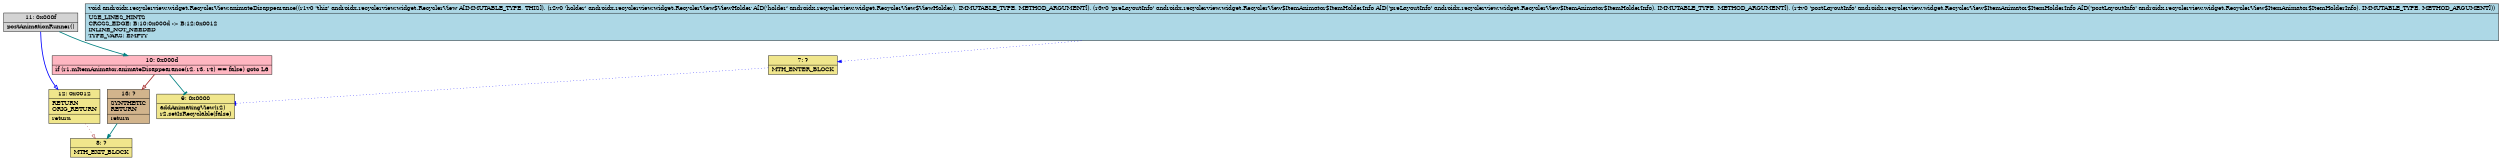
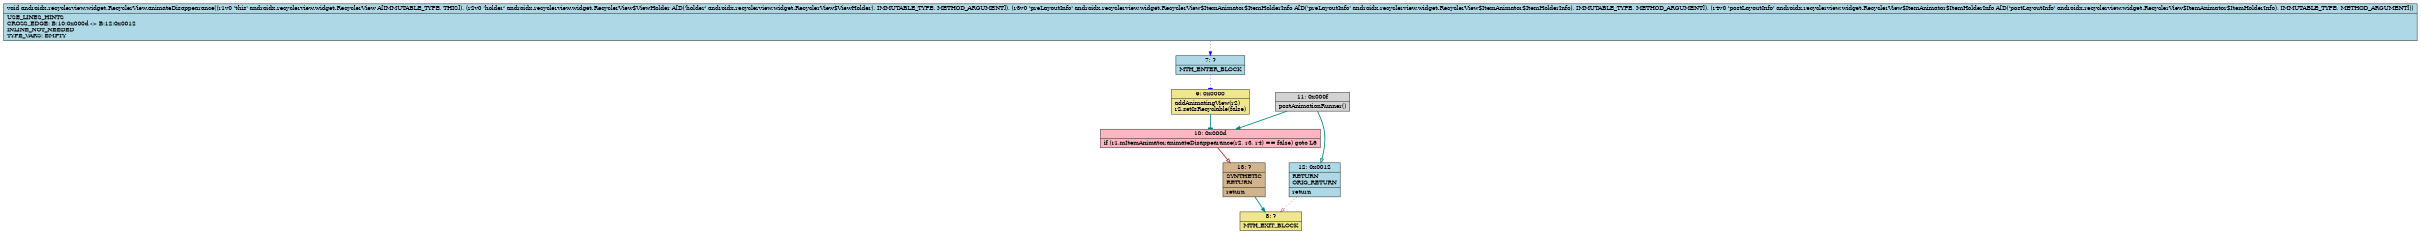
edge "11: 0x000f" -> "12: 0x0012": color blue -> teal
node "7: ?": fillcolor khaki -> lightblue
edge "10: 0x000d" -> "9: 0x0000": reversed
node "12: 0x0012": fillcolor khaki -> lightblue
